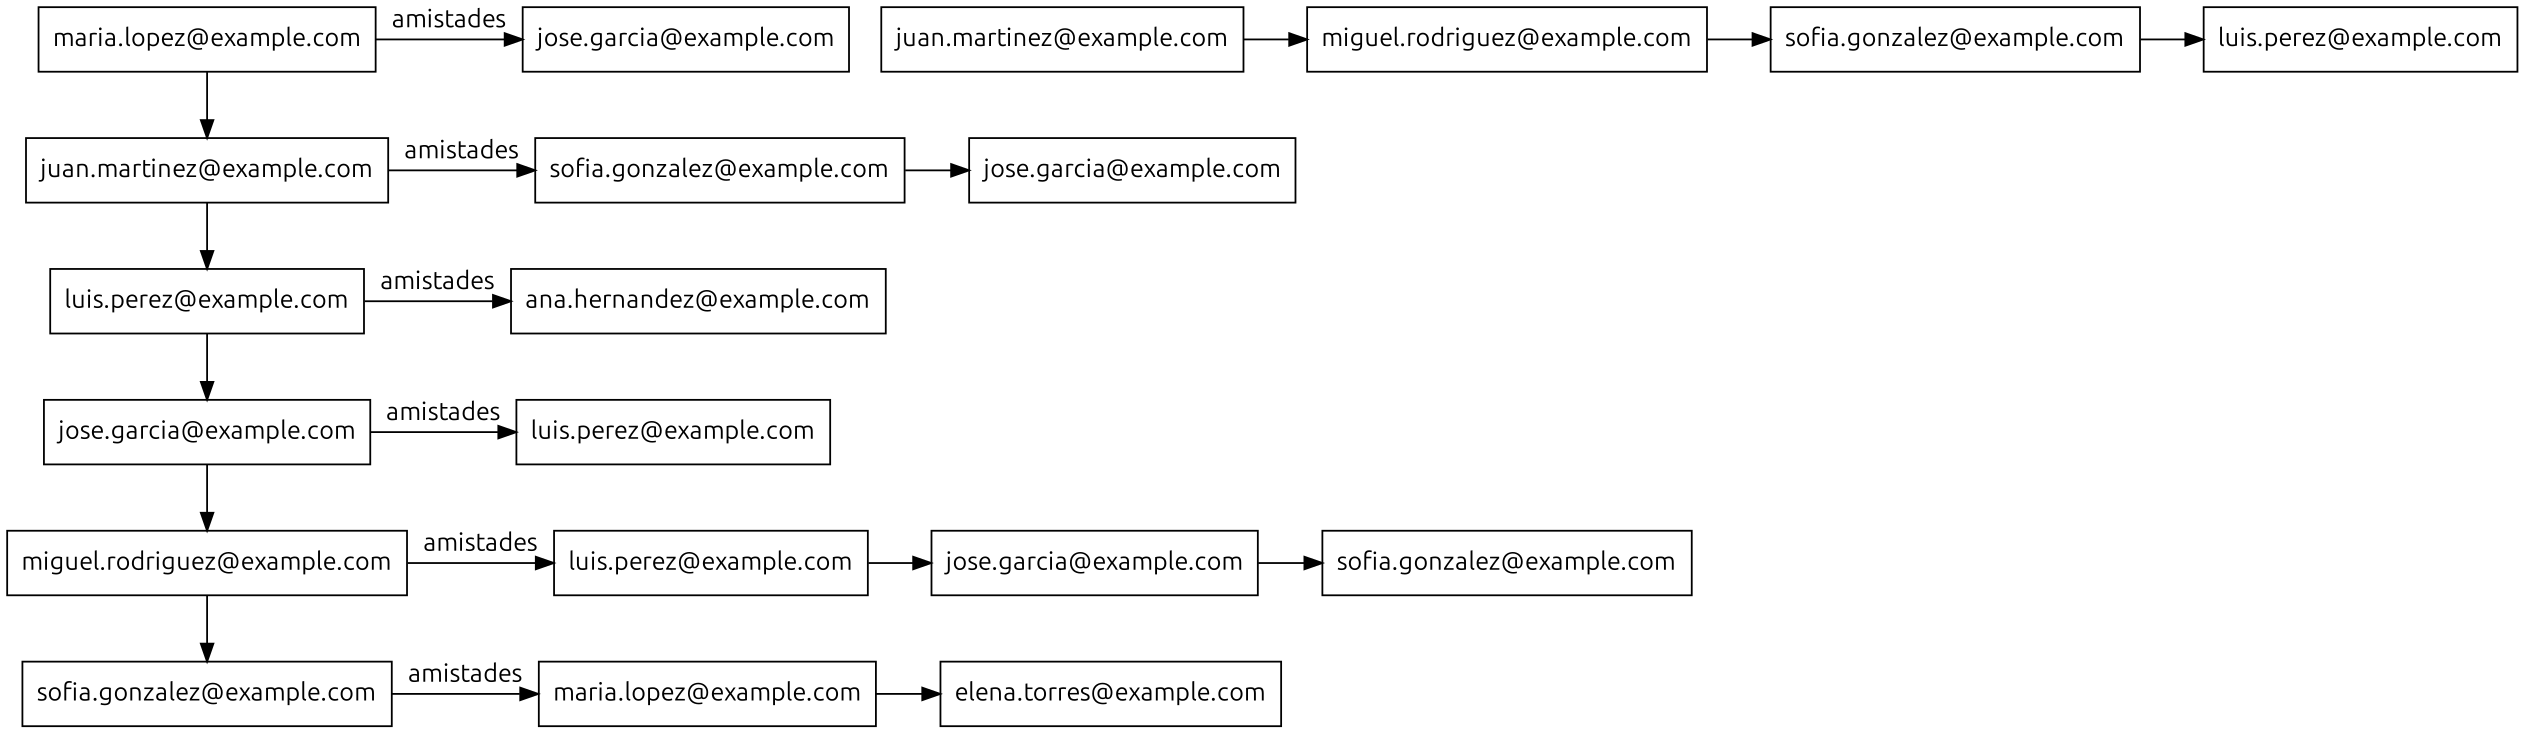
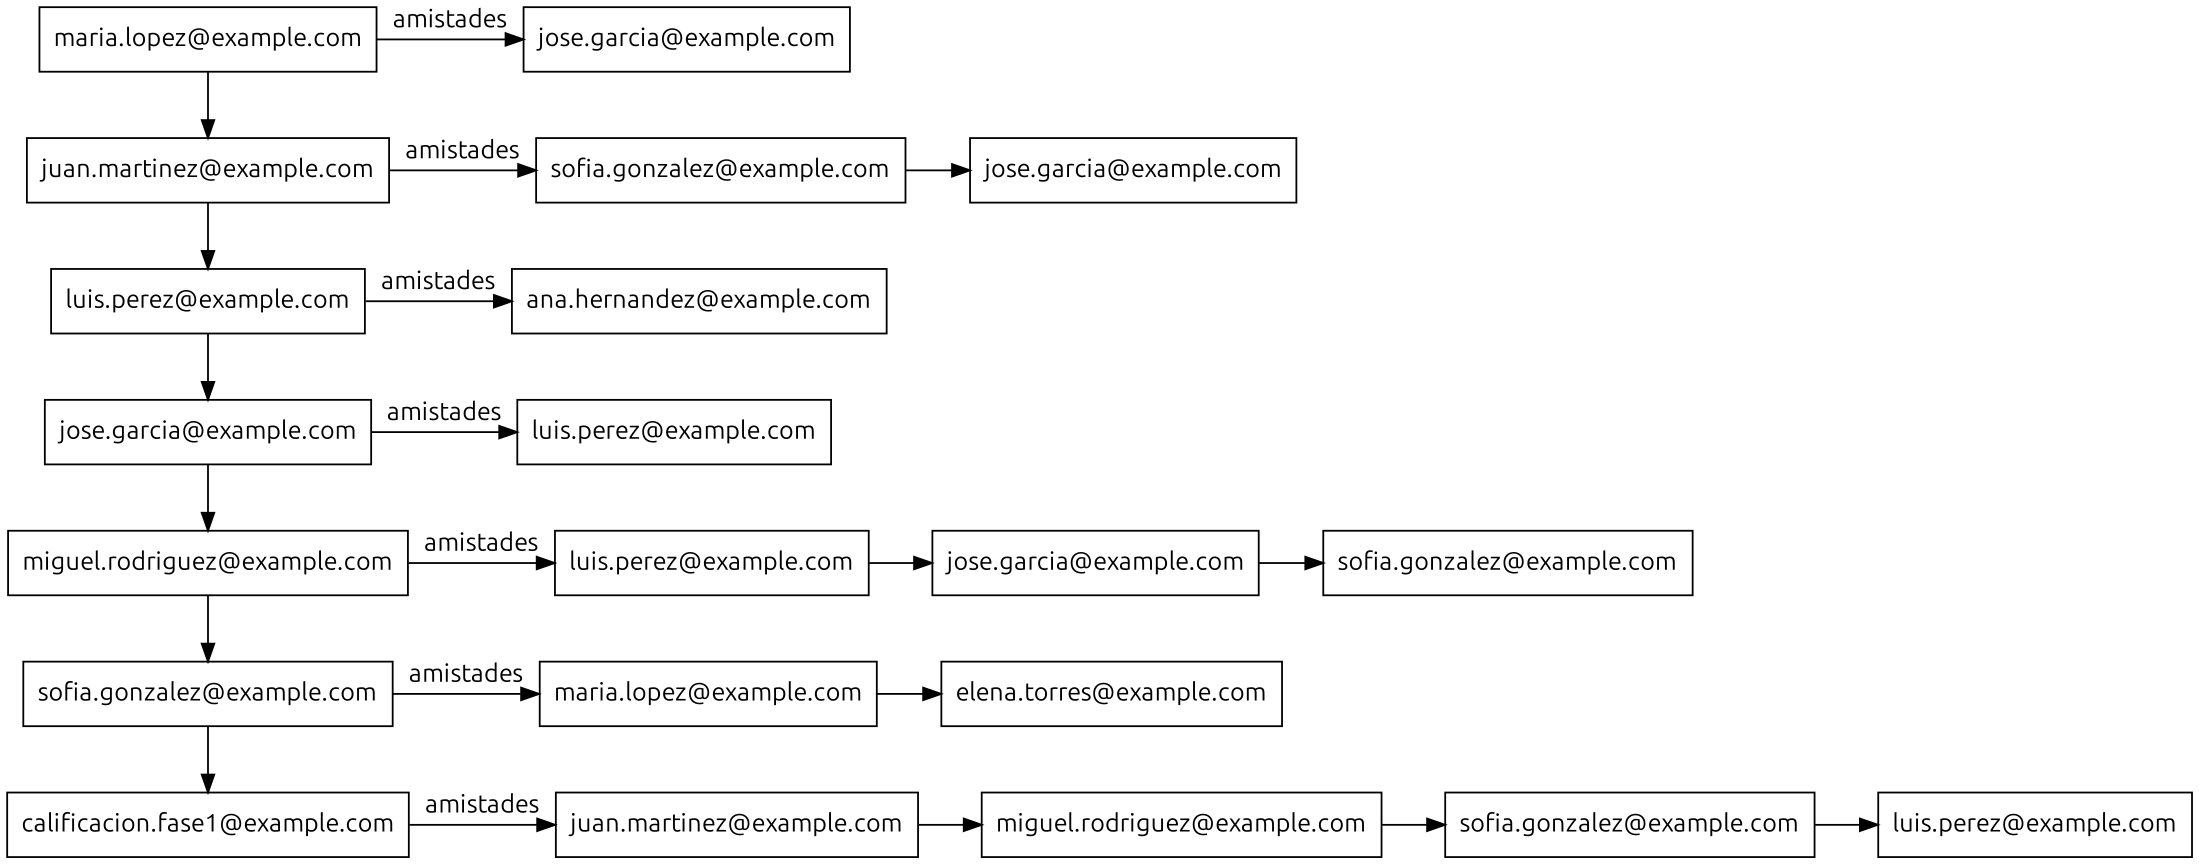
node "calificacion.fase1@example.com": added
